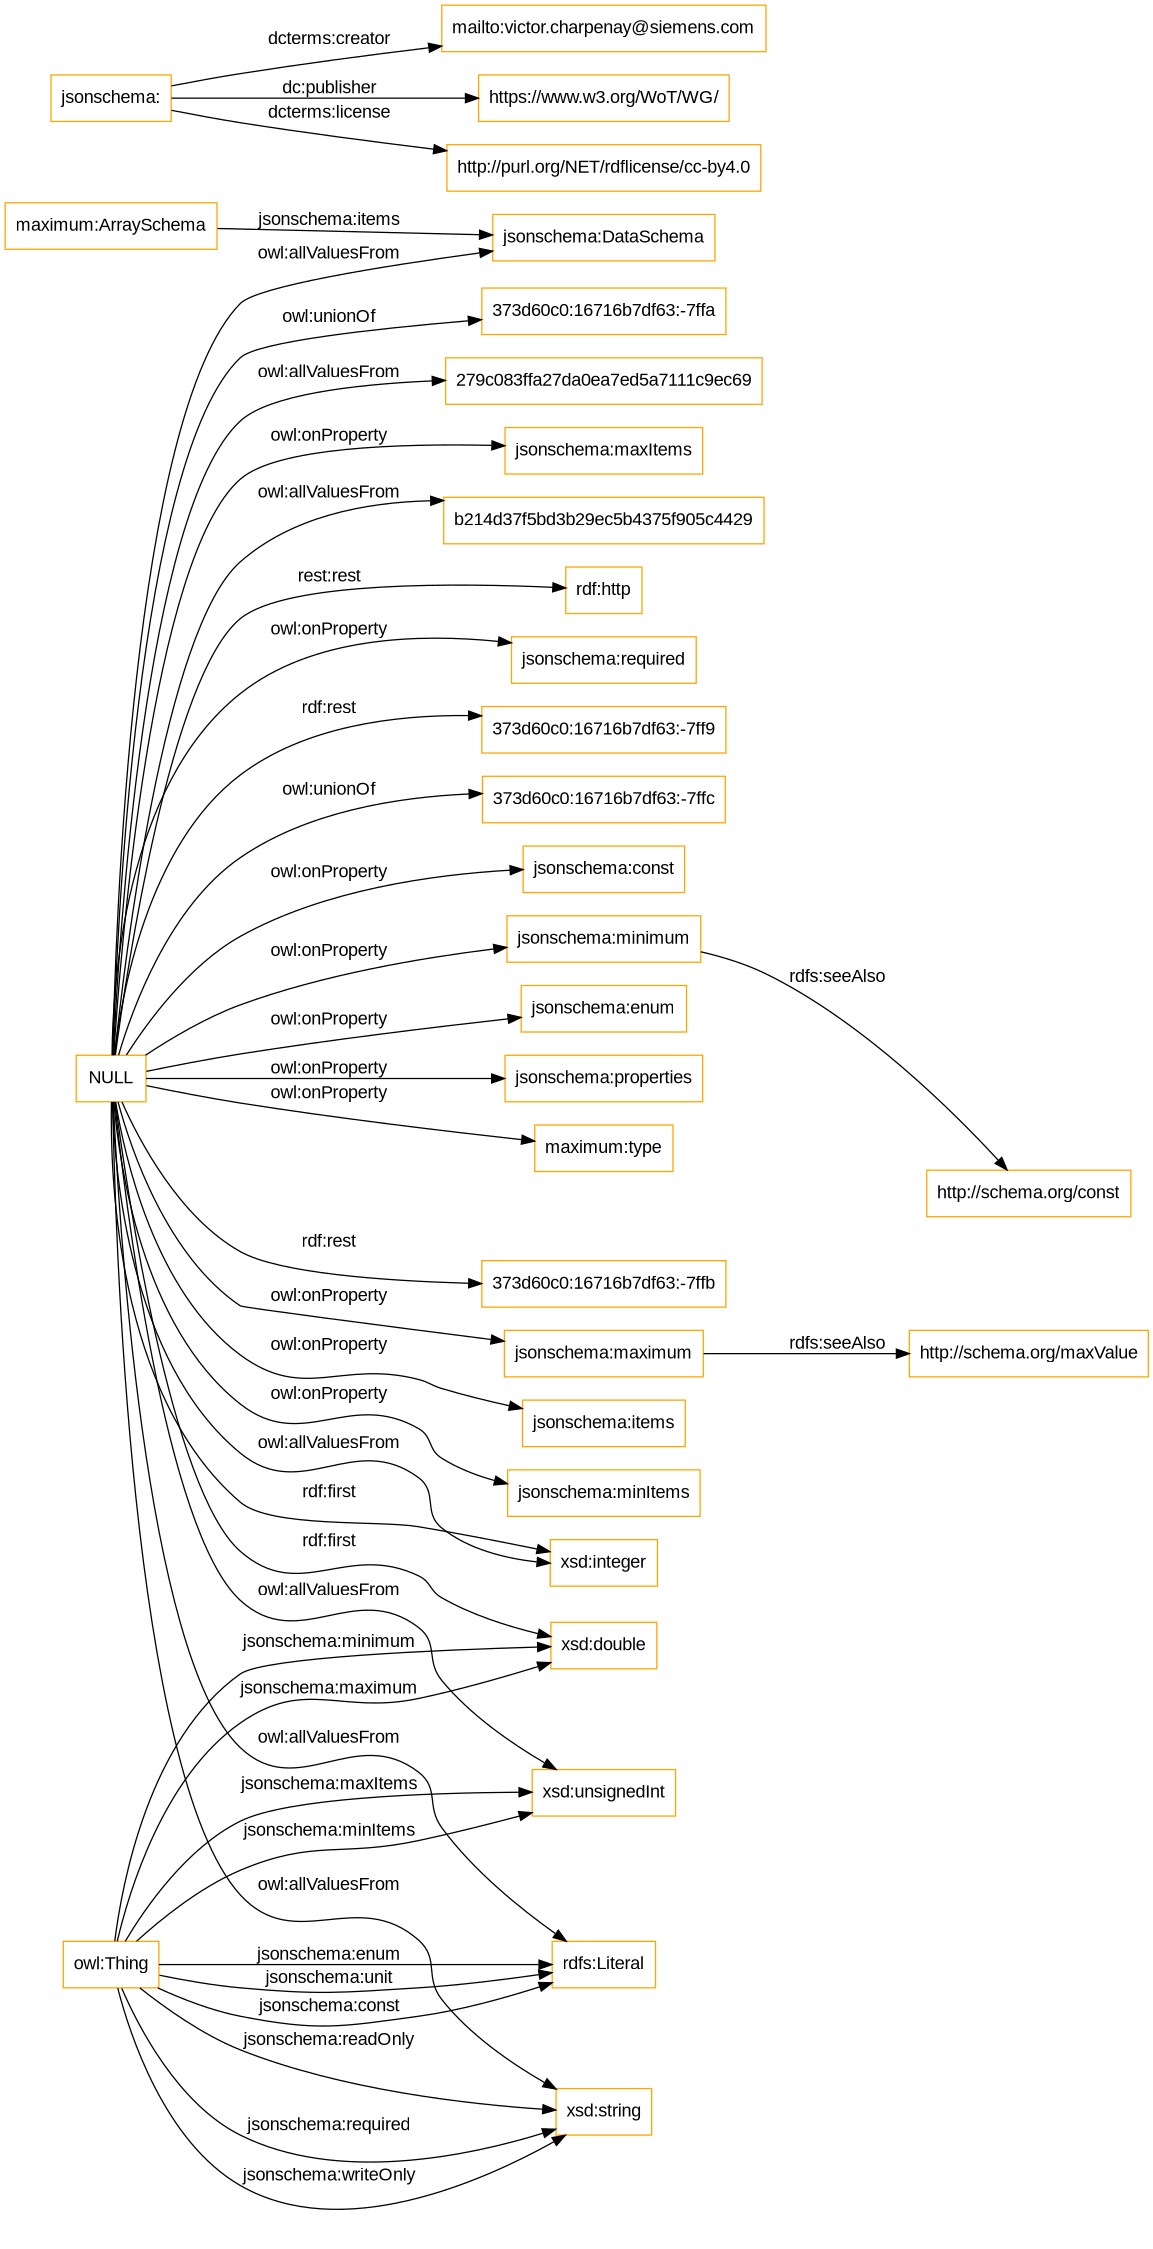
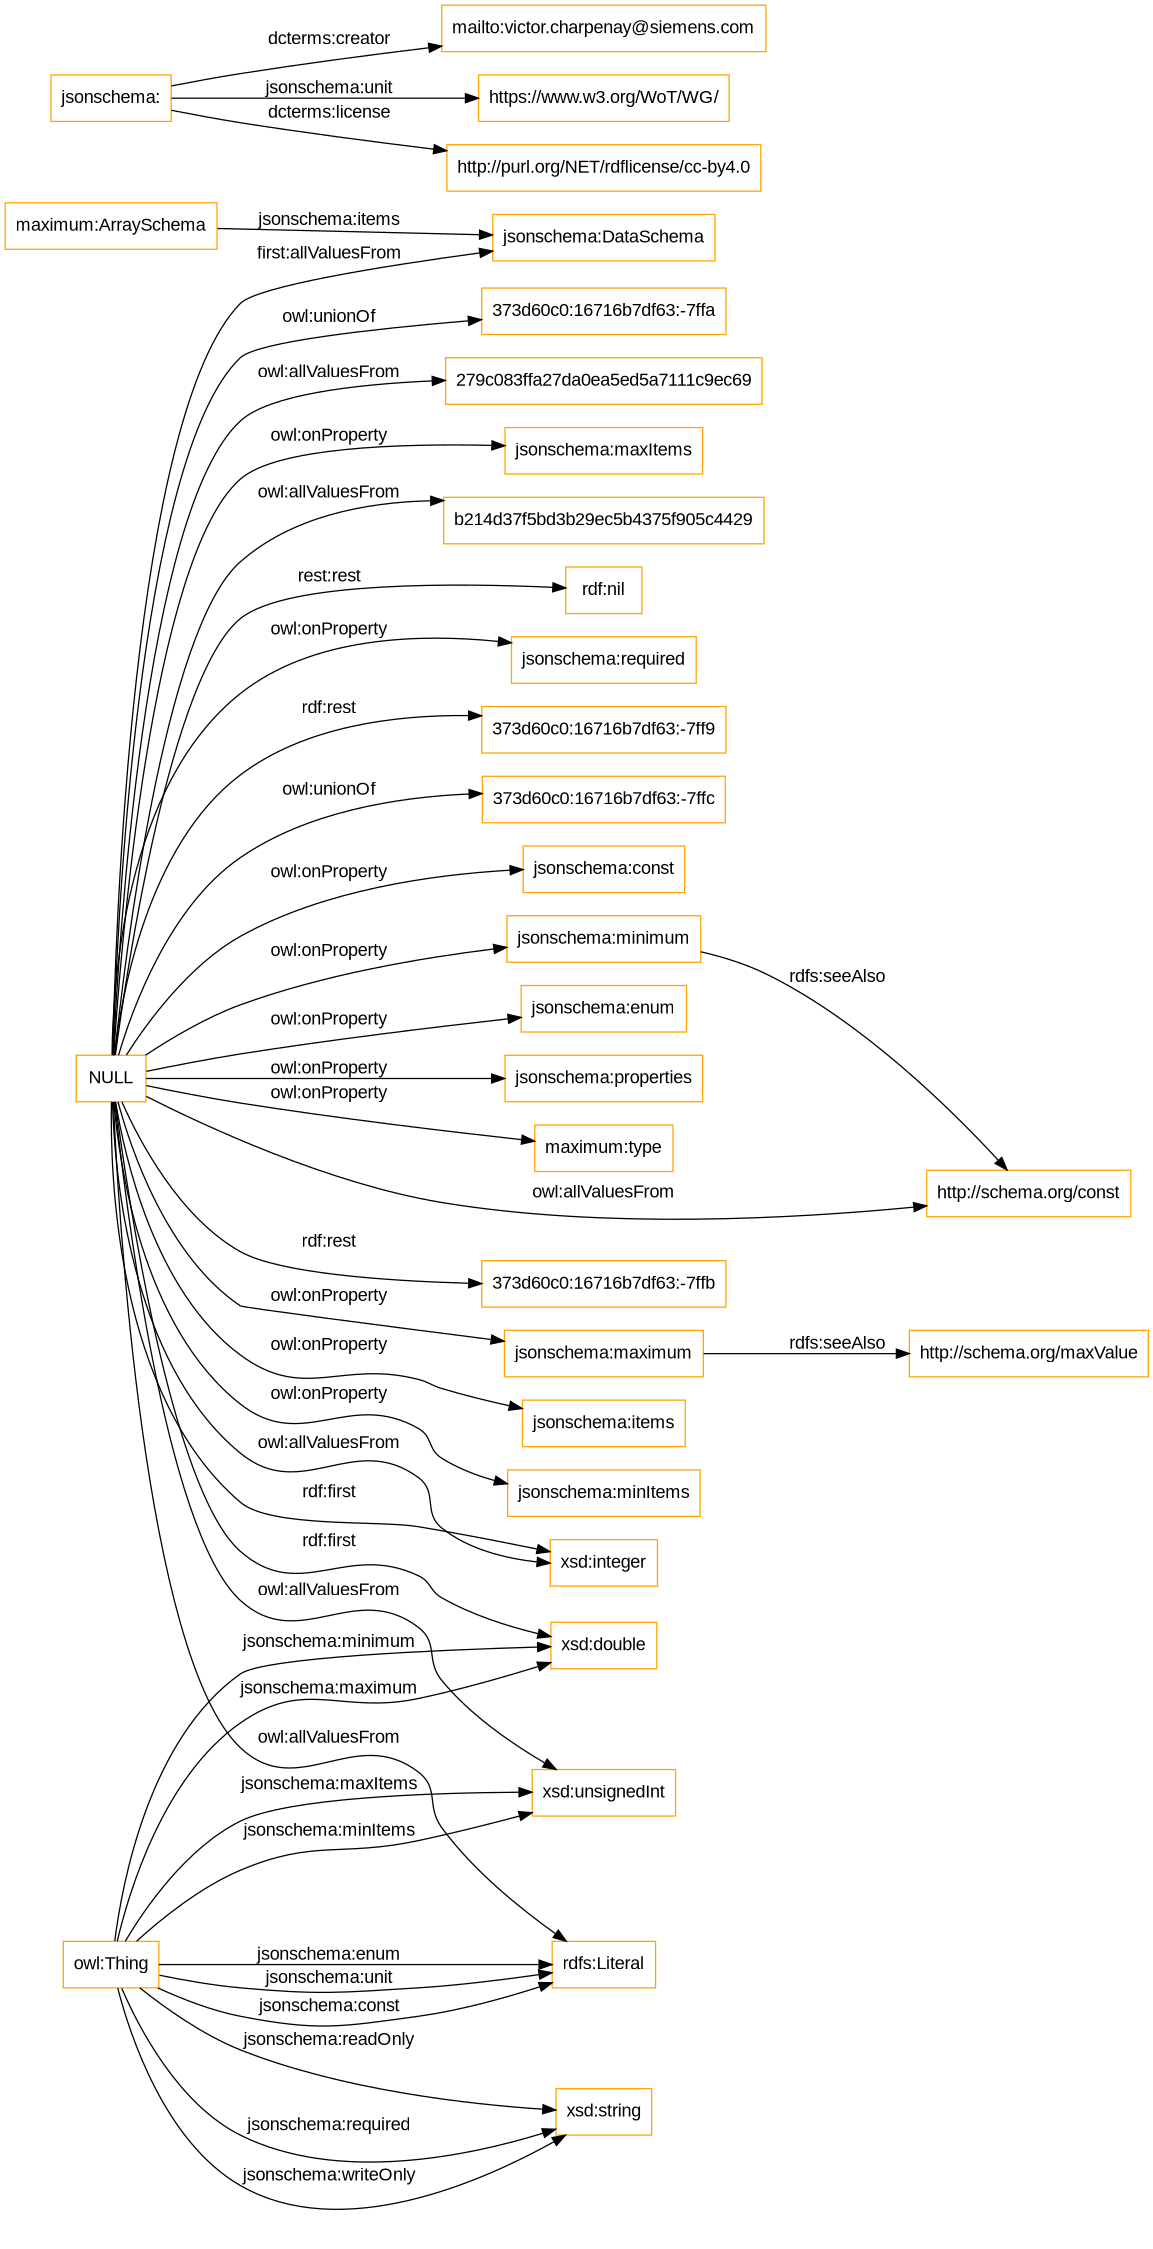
edge "jsonschema:" -> "https://www.w3.org/WoT/WG/": label "dc:publisher" -> "jsonschema:unit"
edge "NULL" -> "jsonschema:DataSchema": label "owl:allValuesFrom" -> "first:allValuesFrom"
node "279c083ffa27da0ea7ed5a7111c9ec69": label "279c083ffa27da0ea7ed5a7111c9ec69" -> "279c083ffa27da0ea5ed5a7111c9ec69"
node "rdf:http": label "rdf:http" -> "rdf:nil"
edge "NULL" -> "xsd:string": now "NULL" -> "http://schema.org/const"
